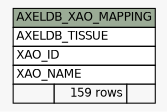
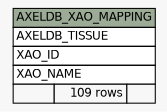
node "AXELDB_XAO_MAPPING": text "159 rows" -> "109 rows"
